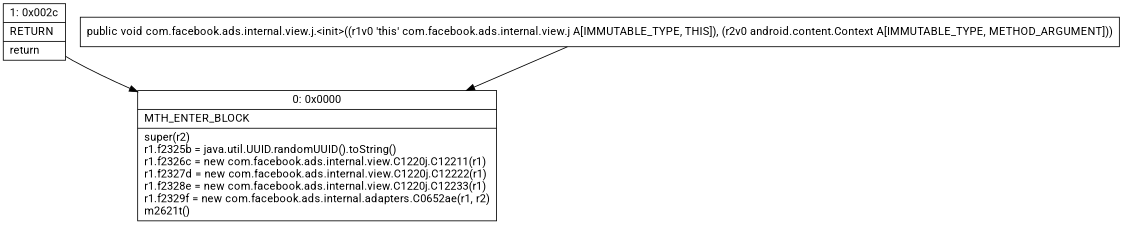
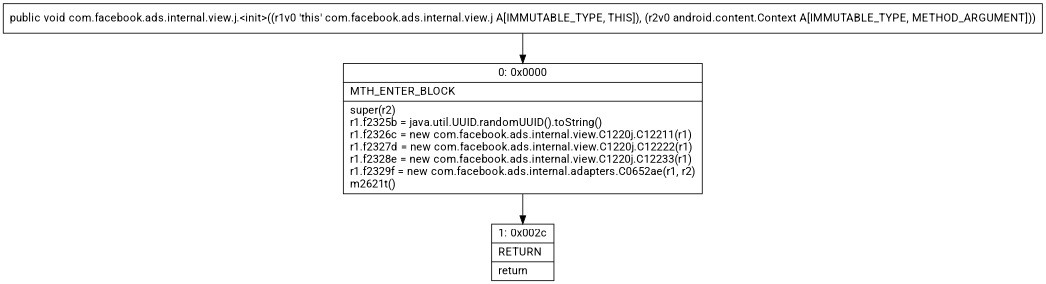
edge "1: 0x002c" -> "0: 0x0000": reversed
